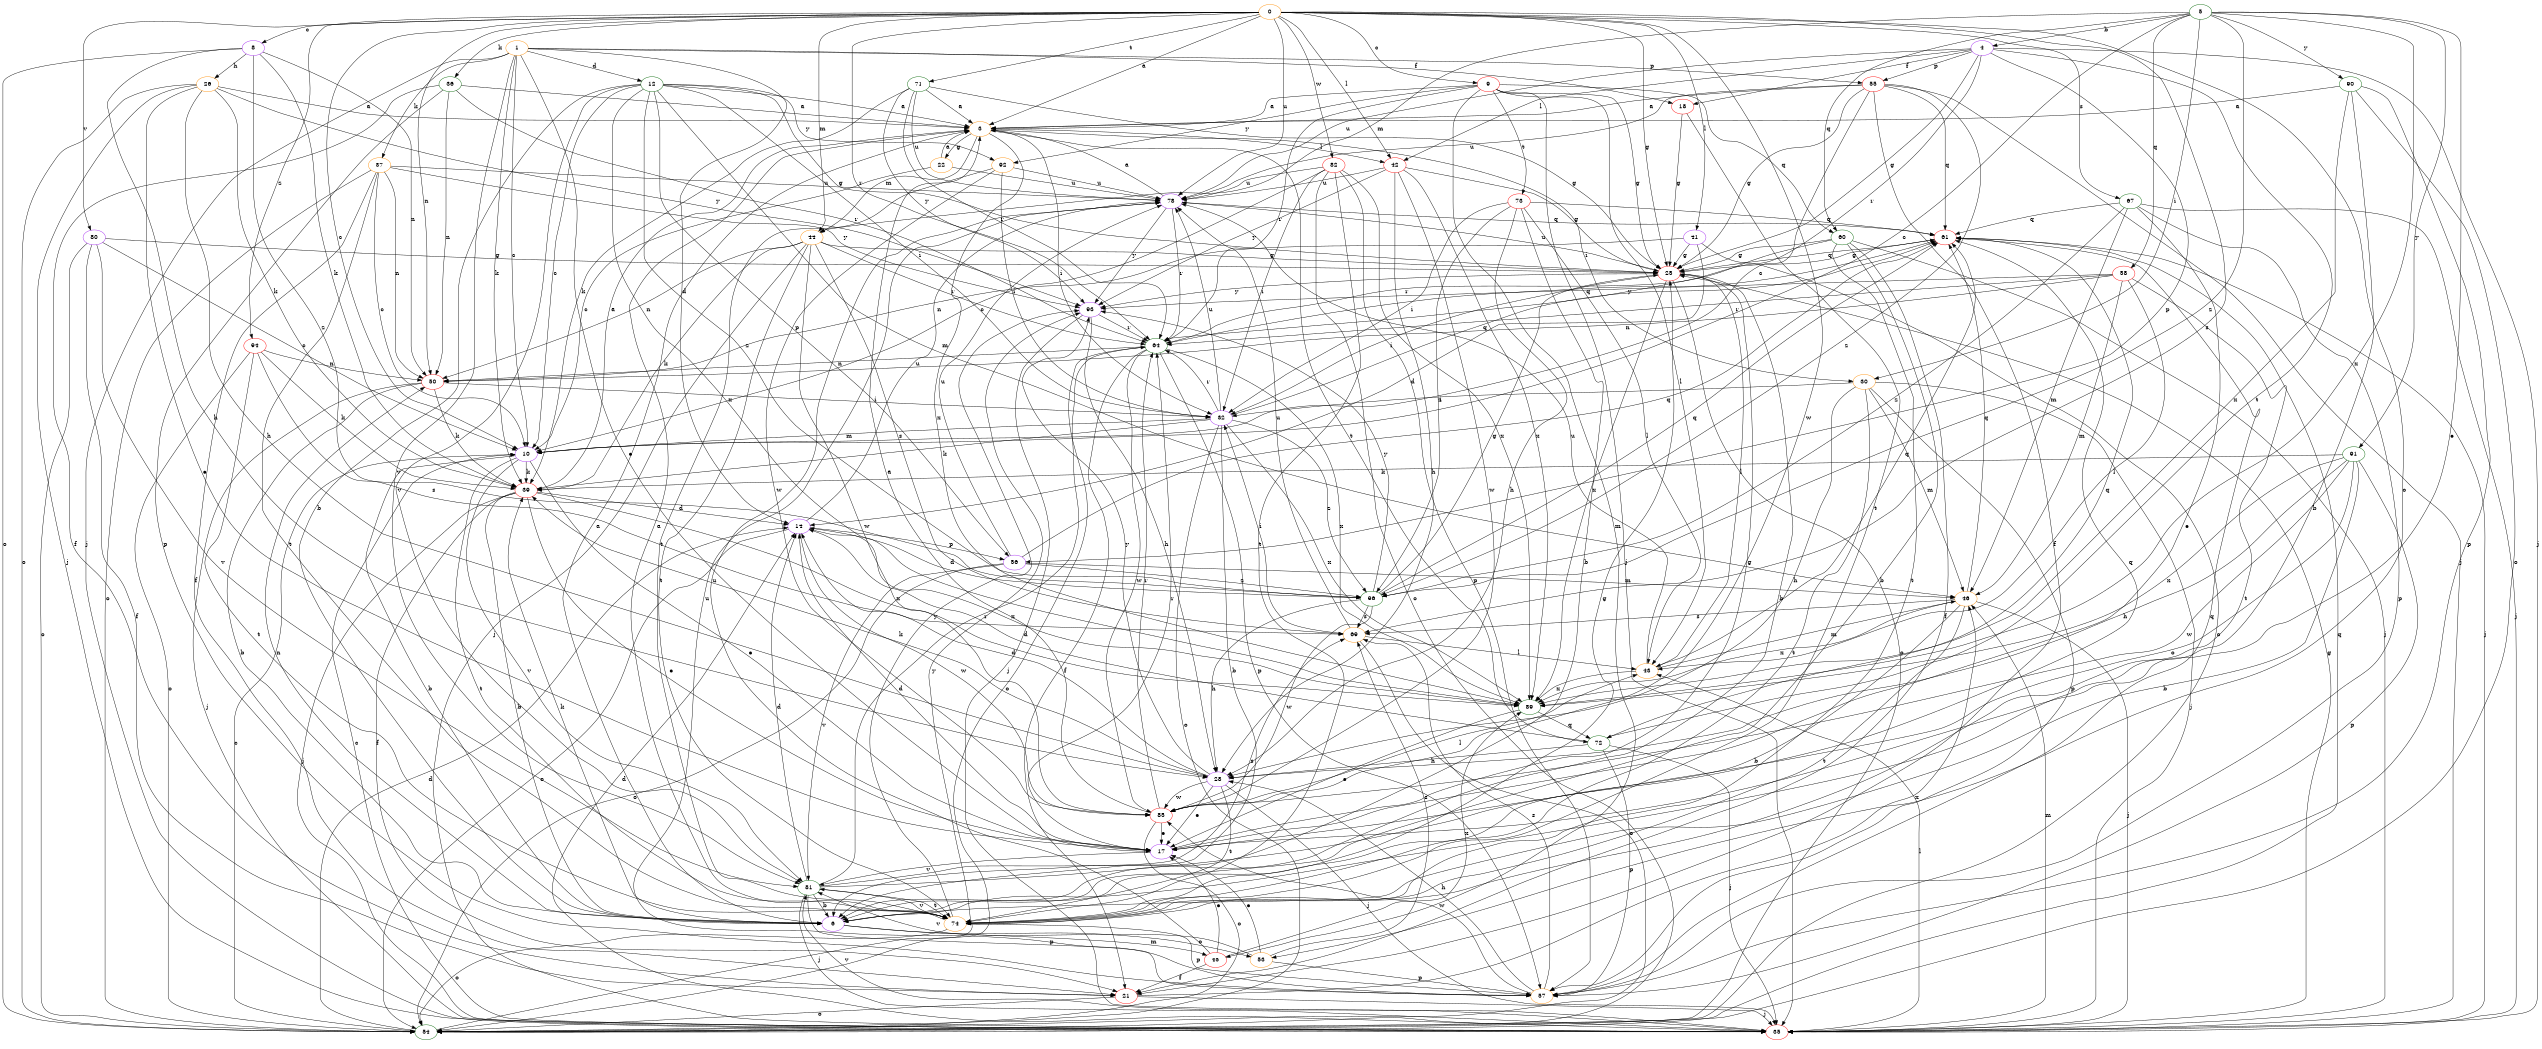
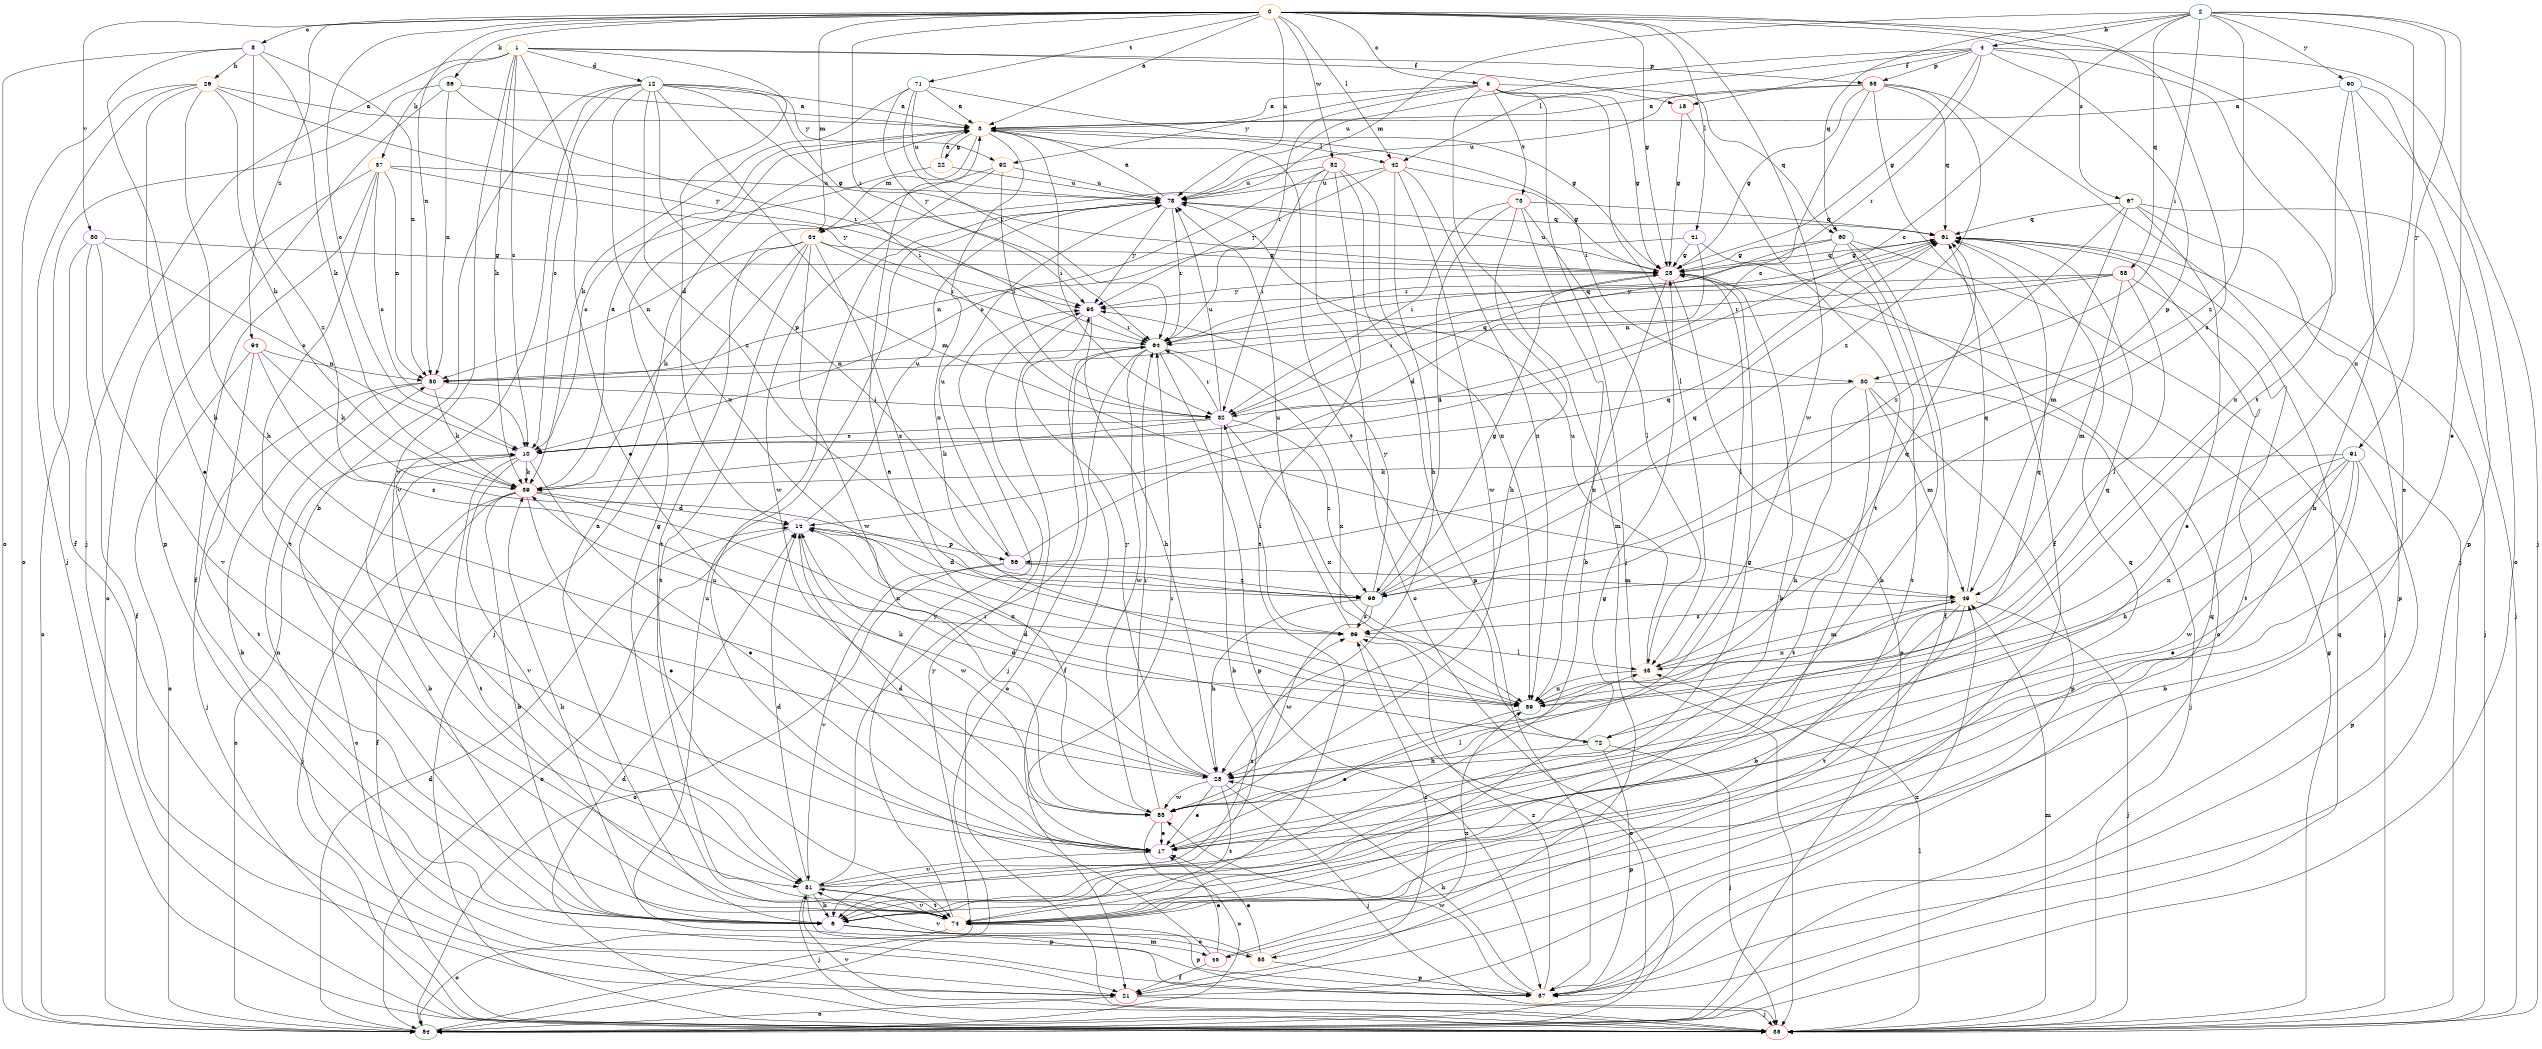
node "5": label "5" -> "2"
node "44": label "44" -> "34"
edge "32" -> "10": label "m" -> "c"
edge "74" -> "3": label "a" -> "g"
node "46": label "46" -> "49"
edge "91" -> "17": label "o" -> "e"
edge "89" -> "72": now "89" -> "61"
edge "32" -> "54": removed, label "o"
